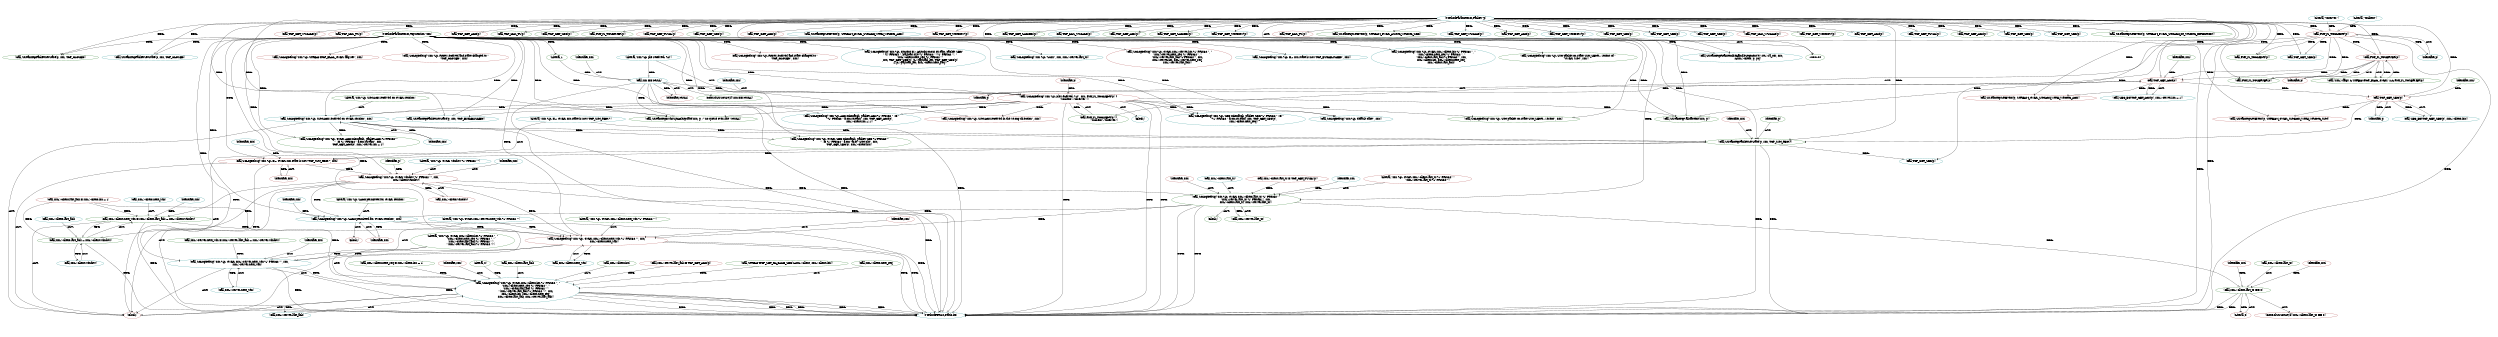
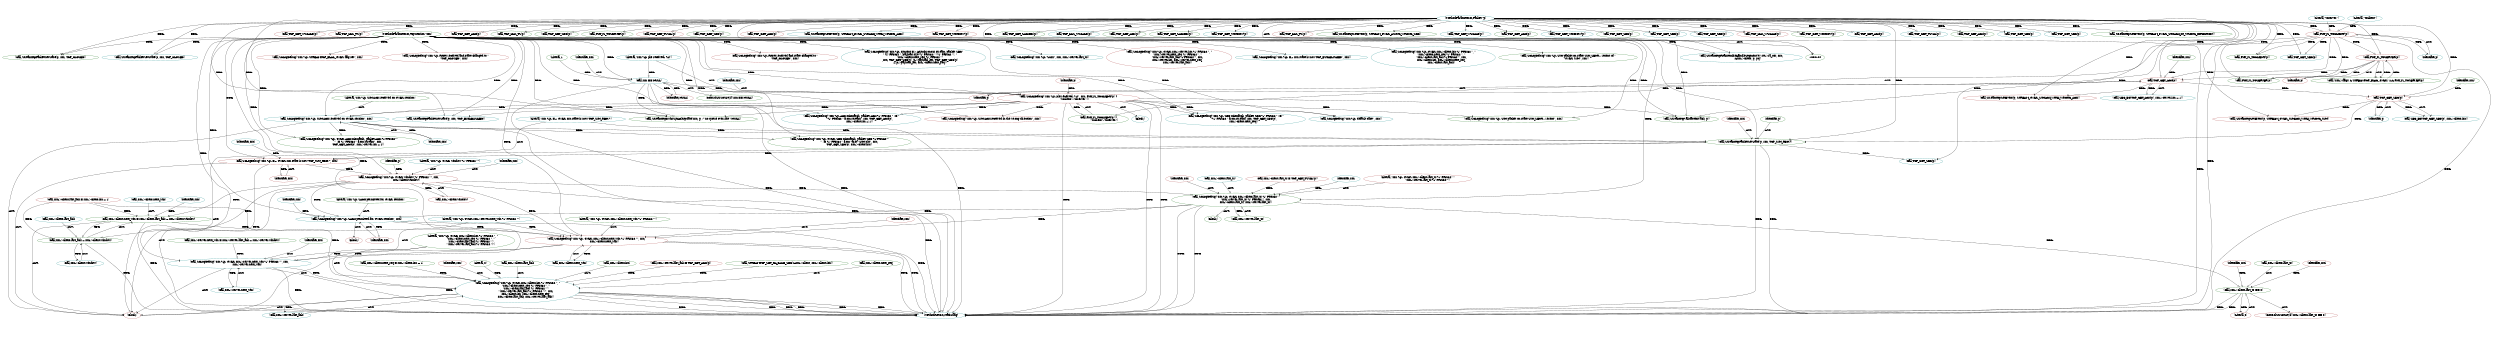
edge "(MethodParameterIn,TcpSession *ssn)" -> "(Literal,1)": now "(MethodParameterIn,TcpSession *ssn)" -> "(Call,ssn == NULL)"
edge "(Identifier,NULL)" -> "(Call,ssn == NULL)": label "AST: " -> "CFG: "
node "(Call,StreamTcpValidateRst(ssn, p))": label "(Call,StreamTcpValidateRst(ssn, p))" -> "(Call,StreamTcpValidateRst(ack, p))"
node "(MethodReturn,static int)": label "(MethodReturn,static int)" -> "(MethodReturn,static flag)"
